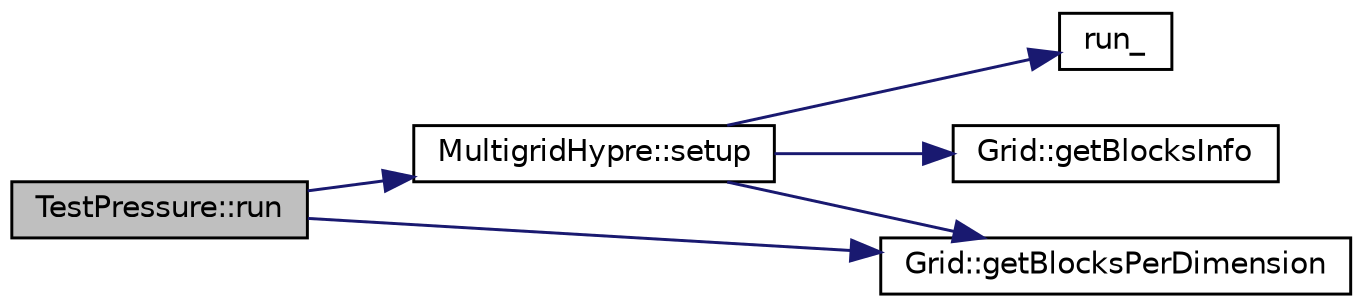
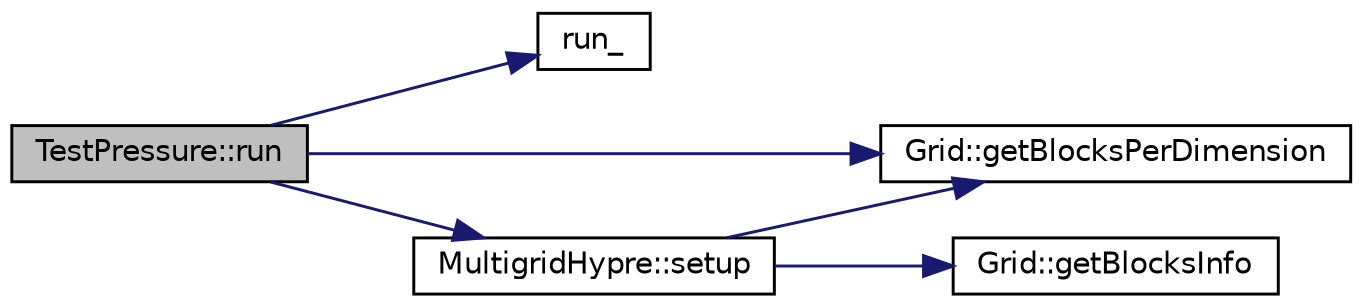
edge "MultigridHypre::setup" -> "run_": now "TestPressure::run" -> "run_"
